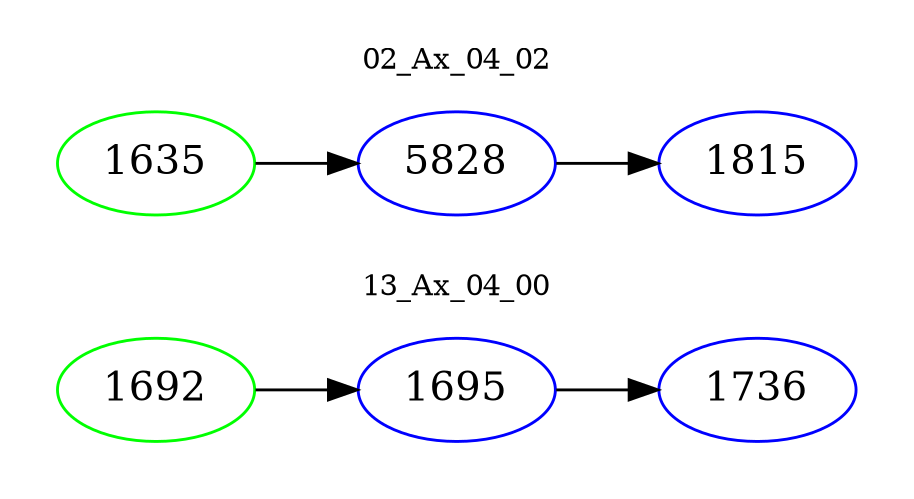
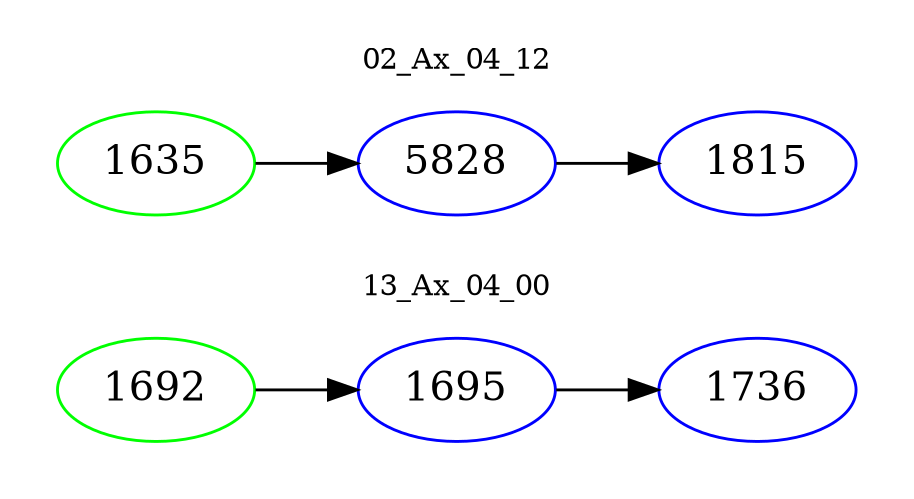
cluster "02_Ax_04_02": label "02_Ax_04_02" -> "02_Ax_04_12"
